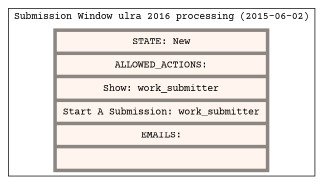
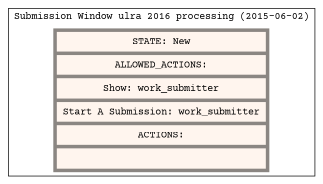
node "STATE: New": text "EMAILS:" -> "ACTIONS:"
